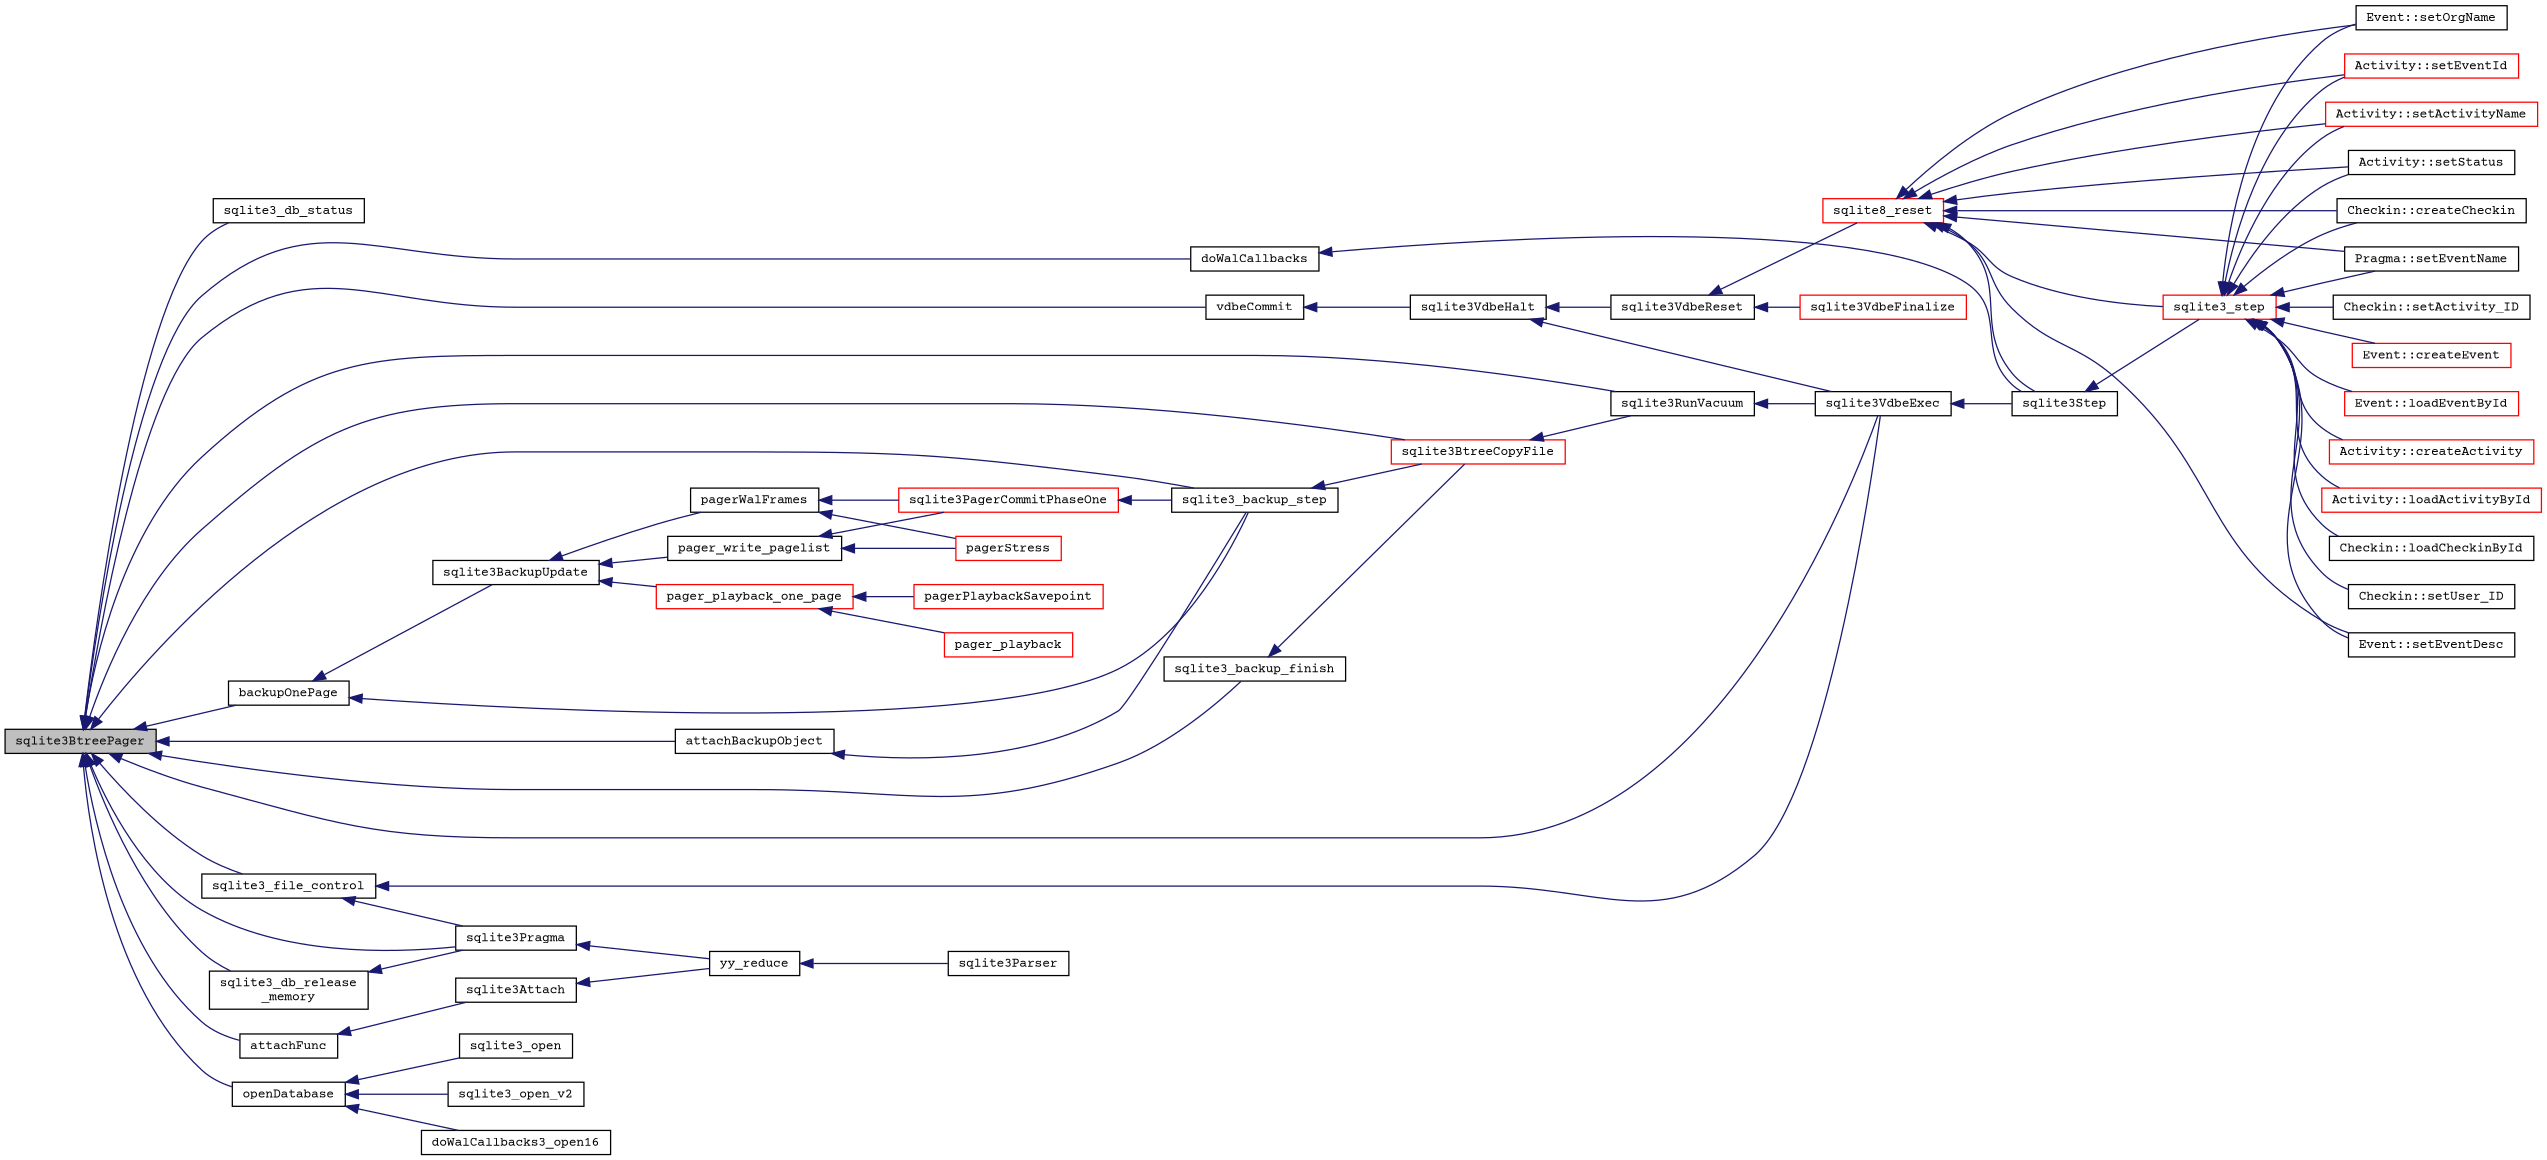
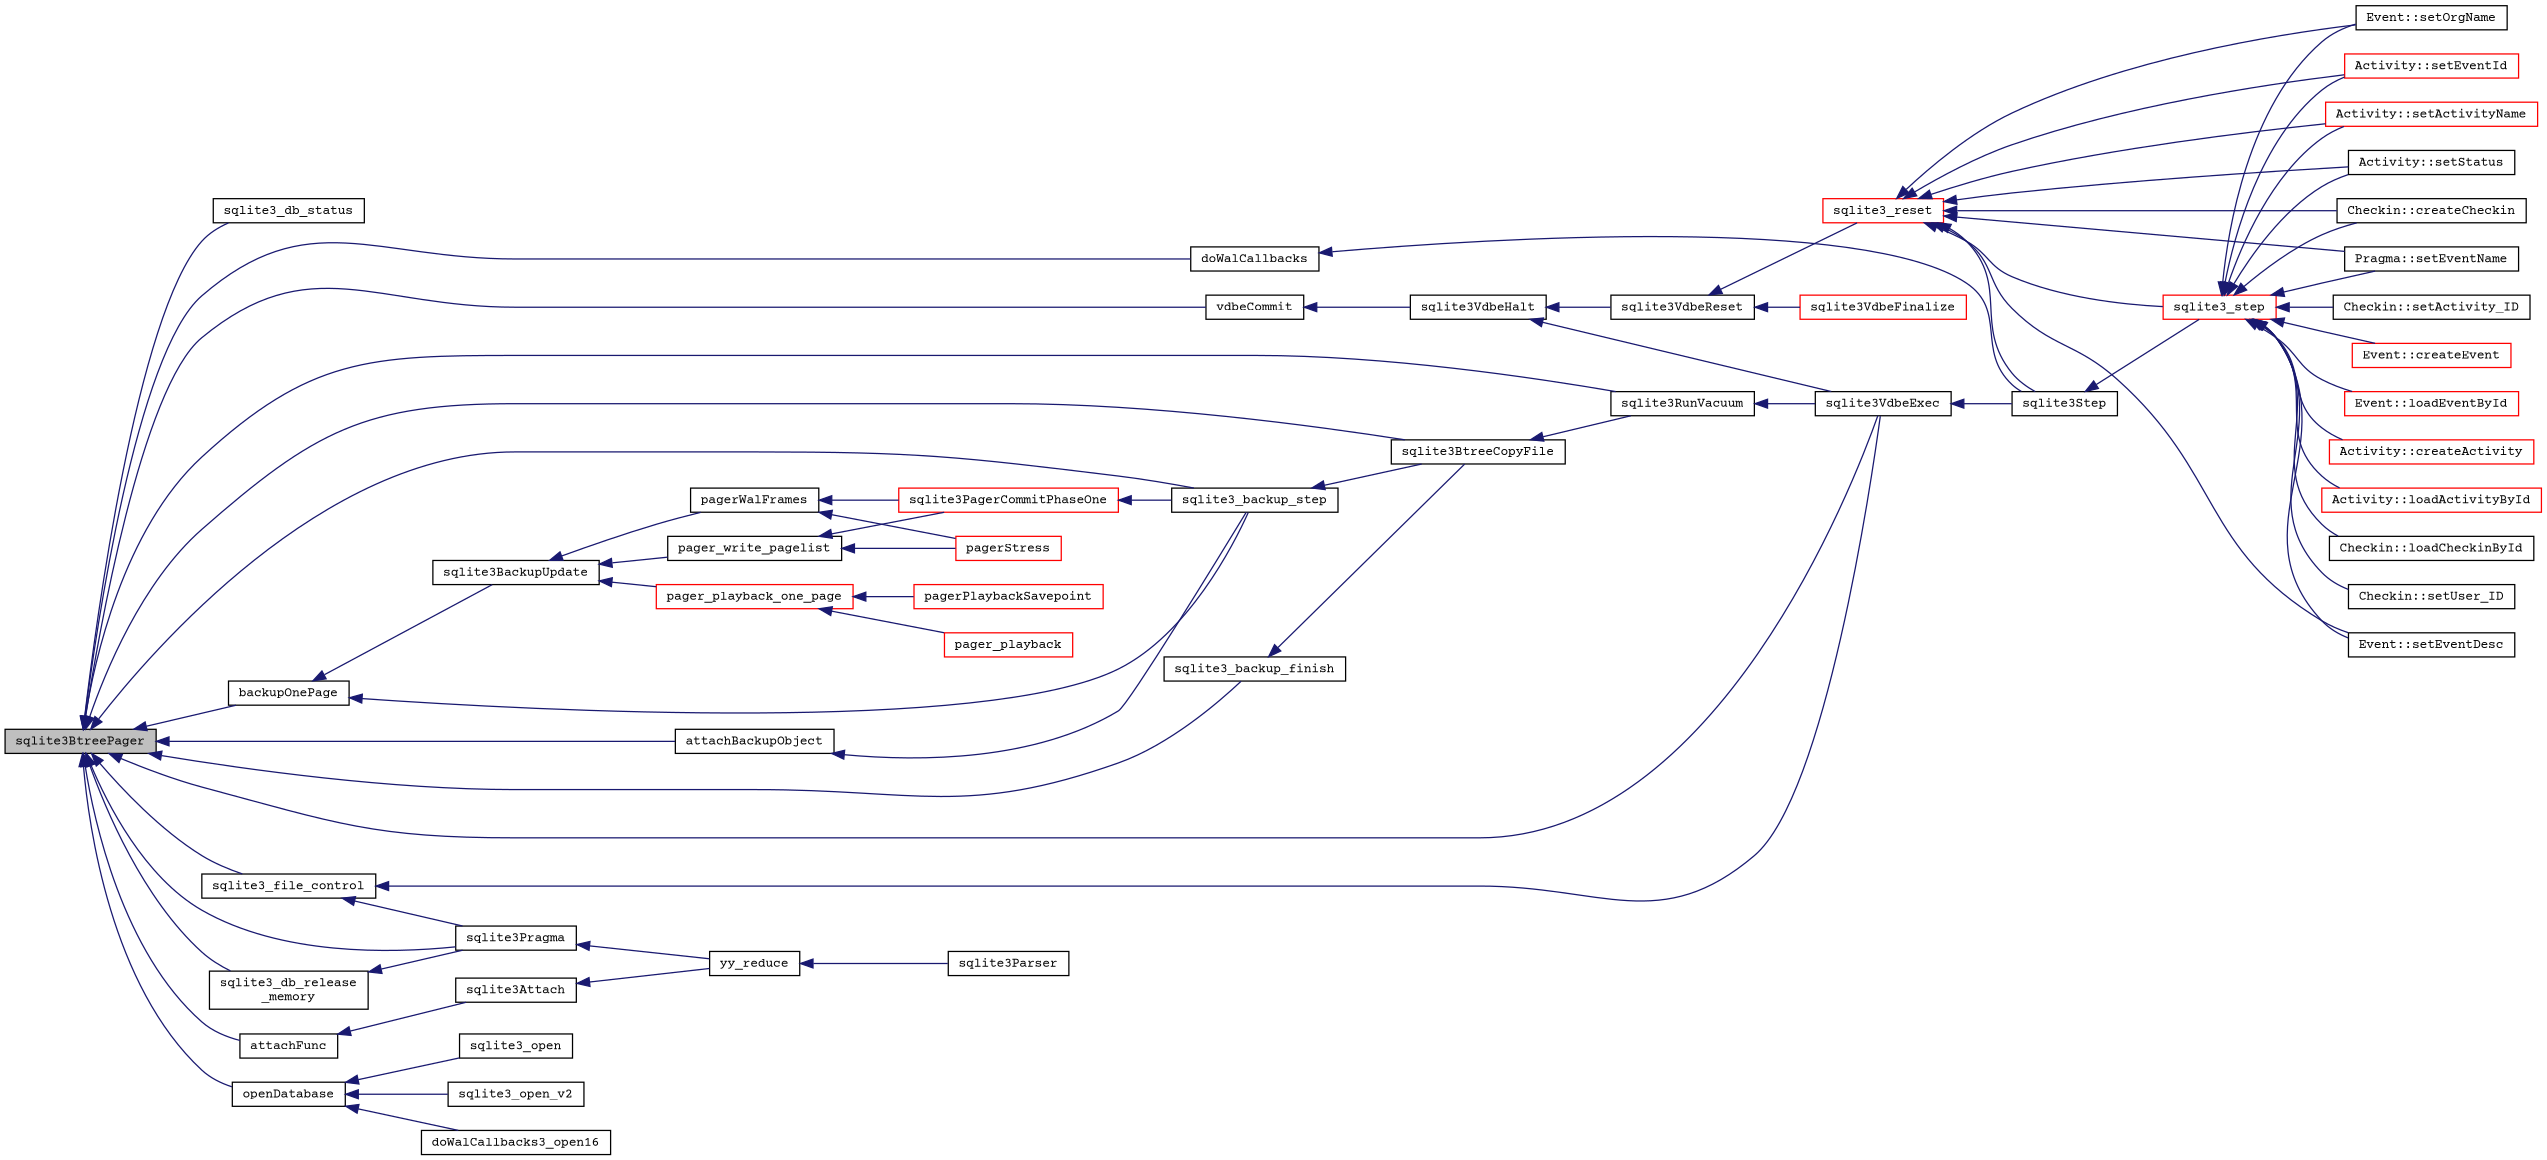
node "sqlite8_reset": label "sqlite8_reset" -> "sqlite3_reset"
node "sqlite3BtreeCopyFile": color red -> black
